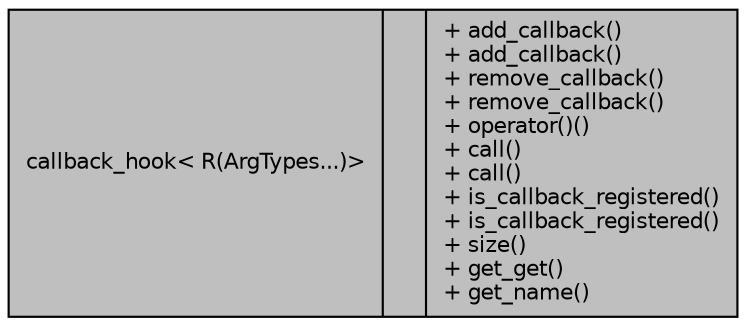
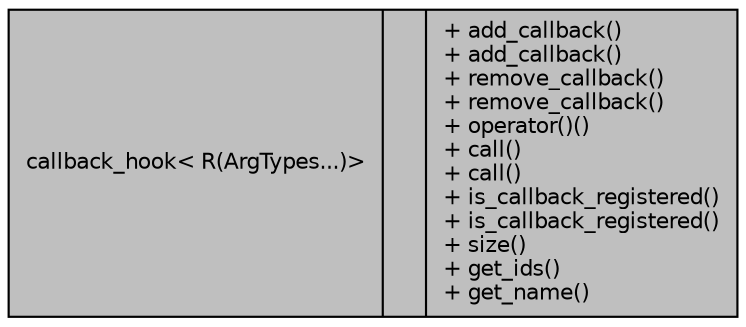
node "callback_hook< R(ArgTypes...)>": text "+ get_get()" -> "+ get_ids()"
